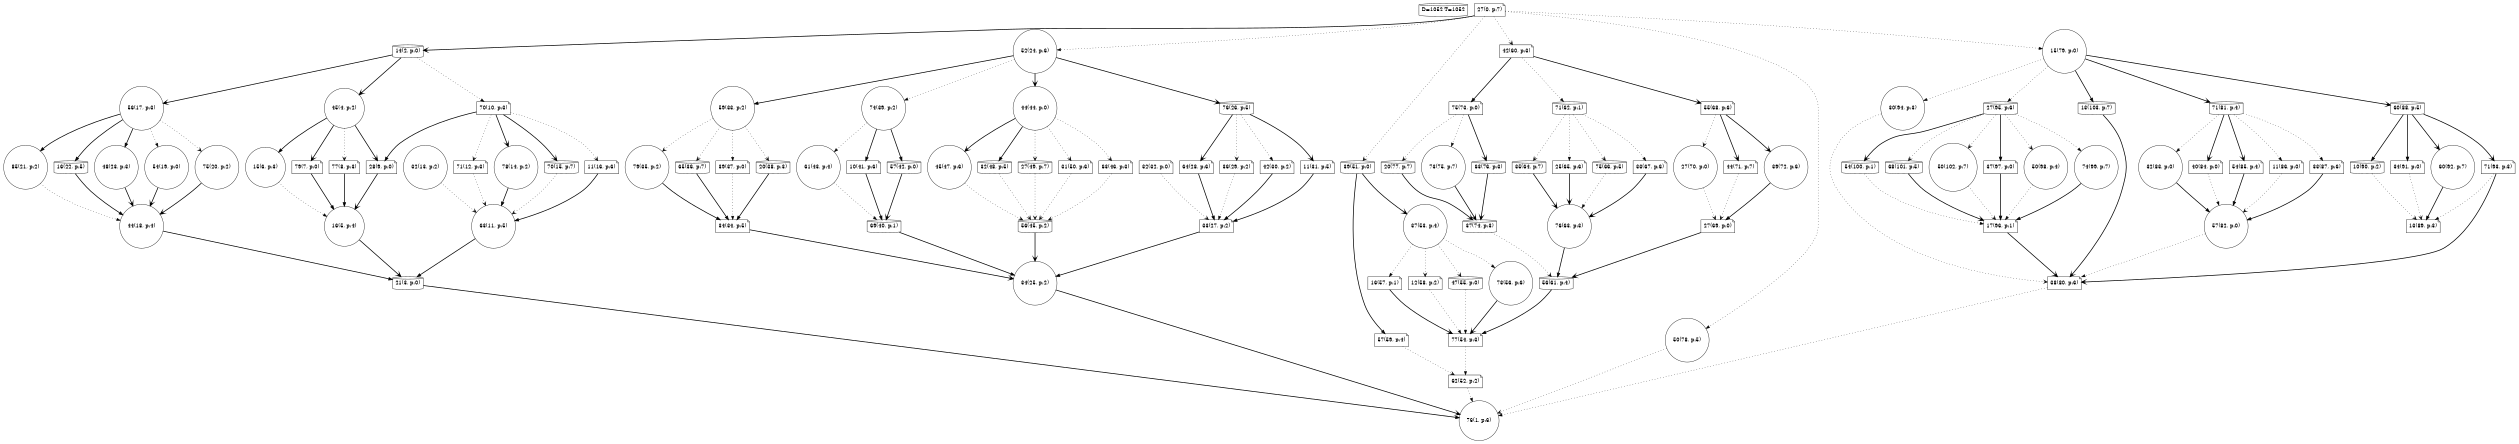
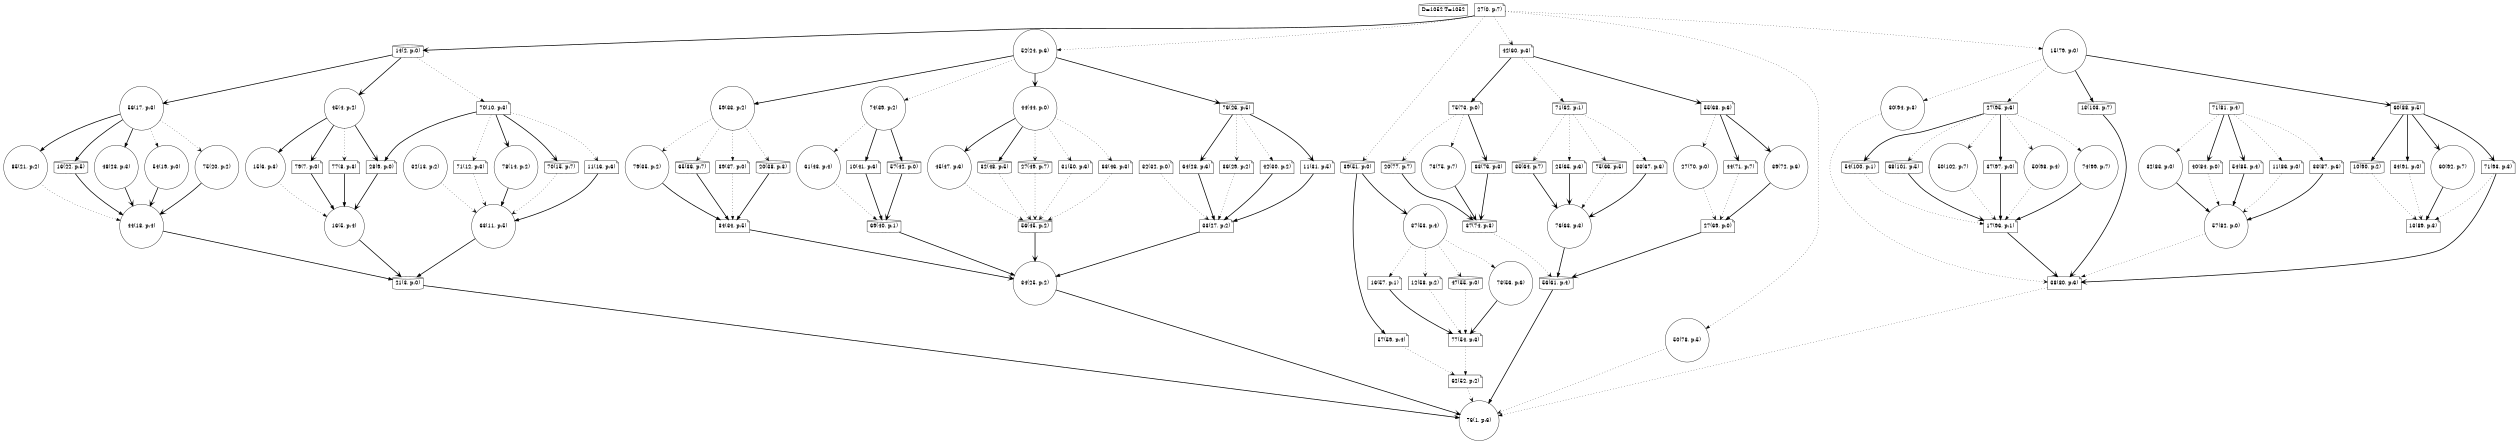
edge "15(79, p:0)" -> "71(81, p:4)": removed
edge "56(61, p:4)" -> "77(54, p:3)": now "56(61, p:4)" -> "76(1, p:6)"
edge "62(52, p:2)" -> "76(1, p:6)": arrowhead normal -> vee
